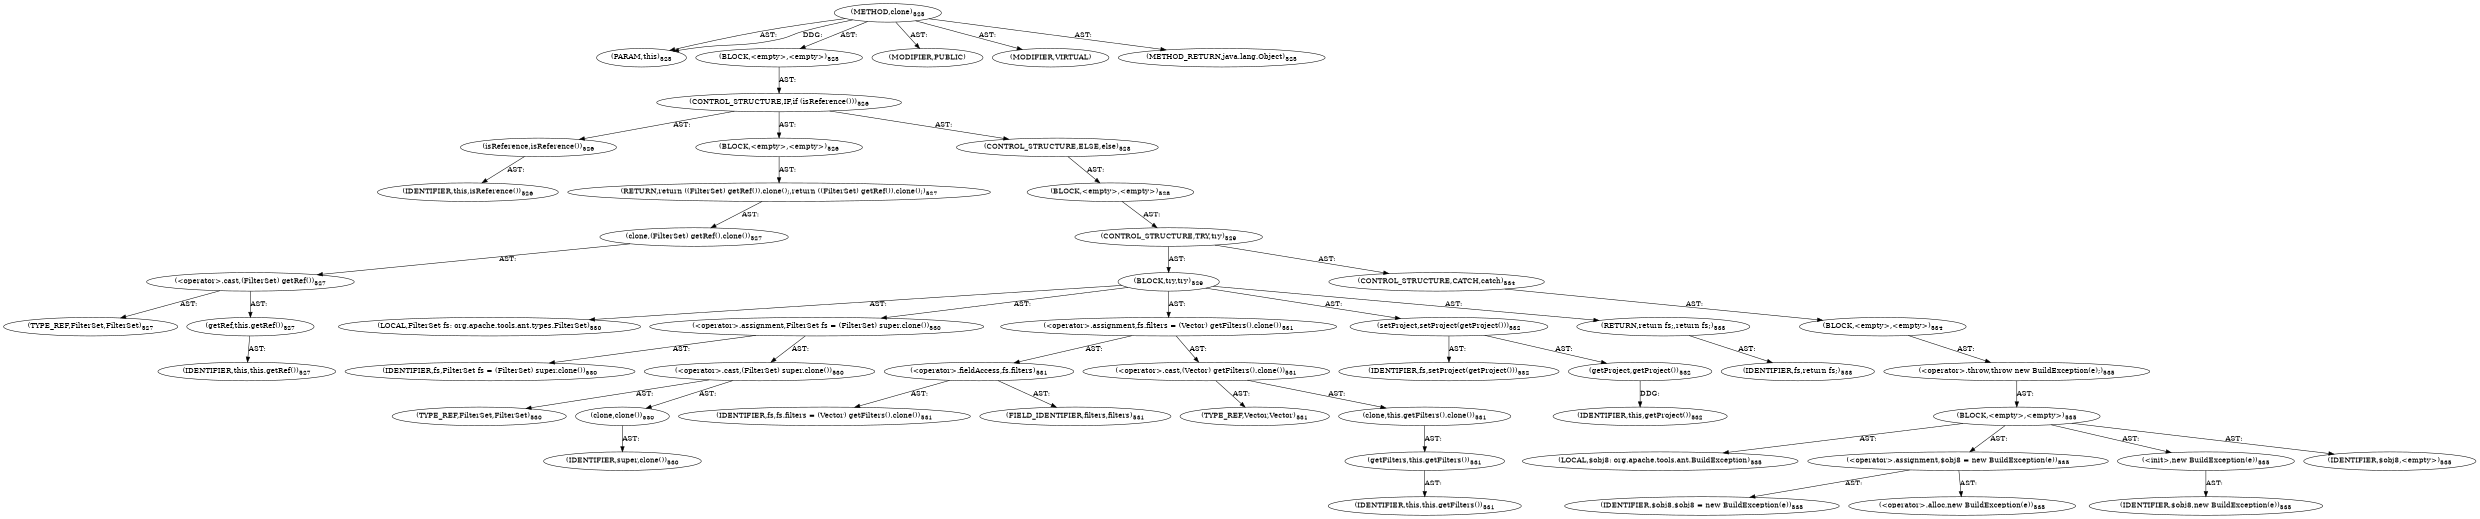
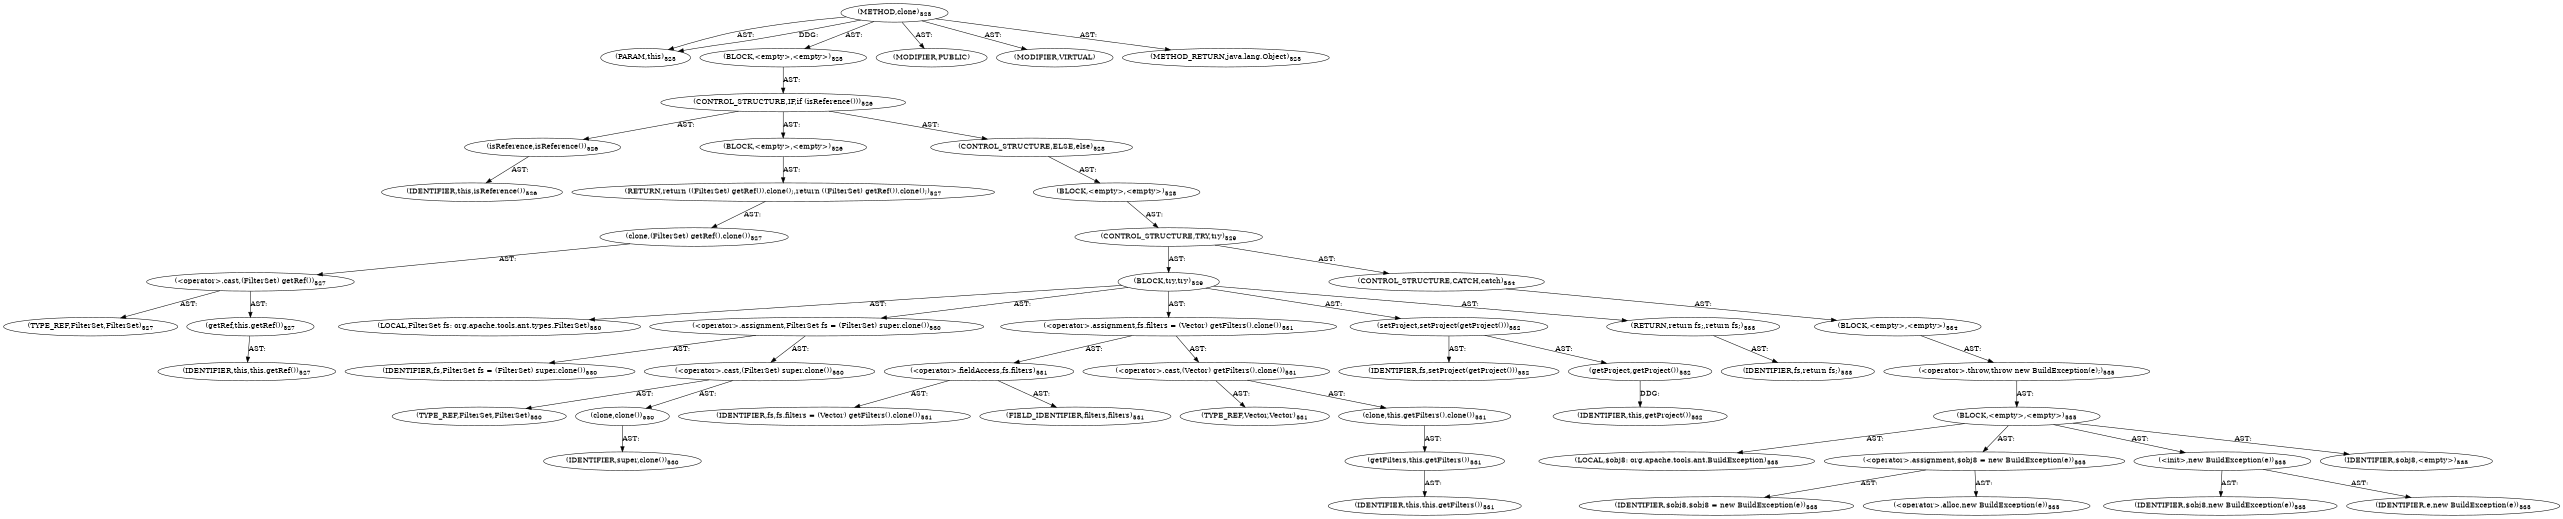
node "(IDENTIFIER,e,new BuildException(e))": added
